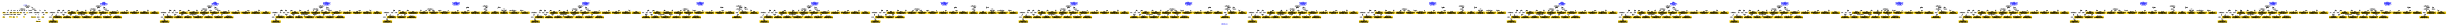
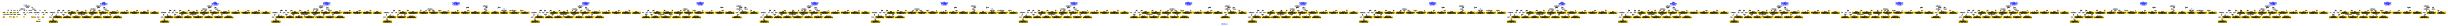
node "creditLine": removed
